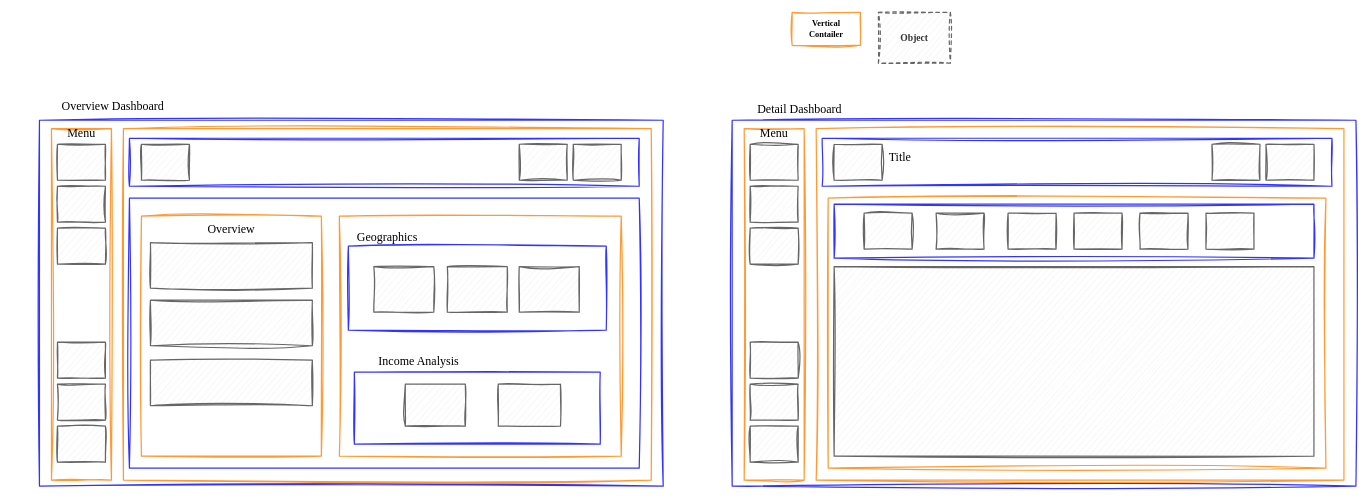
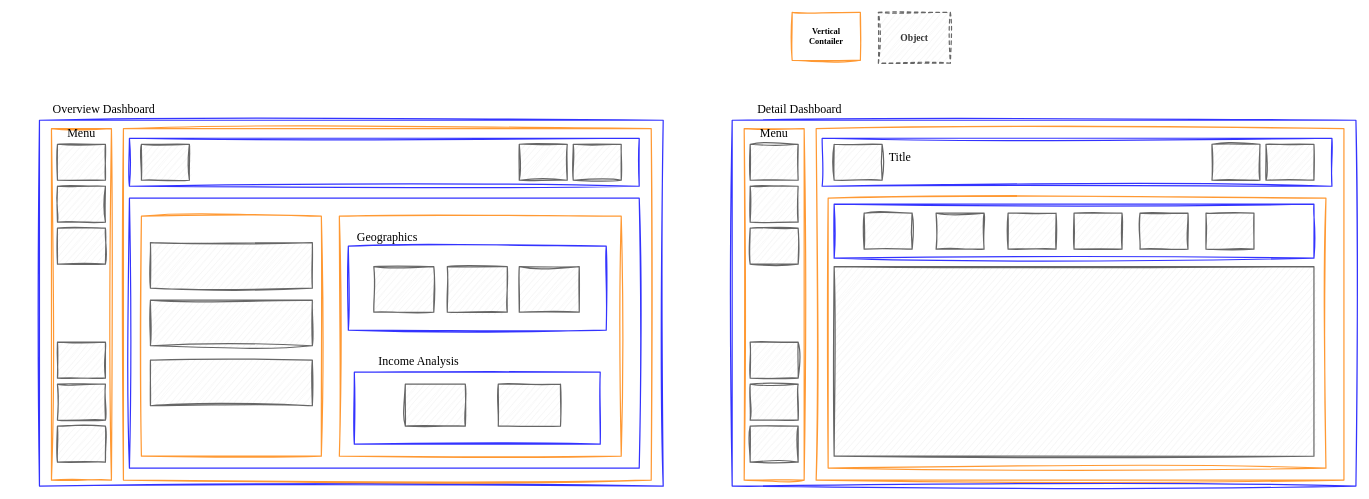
node "Vertical Contailer": size 68x33 -> 68x48
node "Overview Dashboard": moved (113, 105) -> (104, 108)
node "Overview": removed
